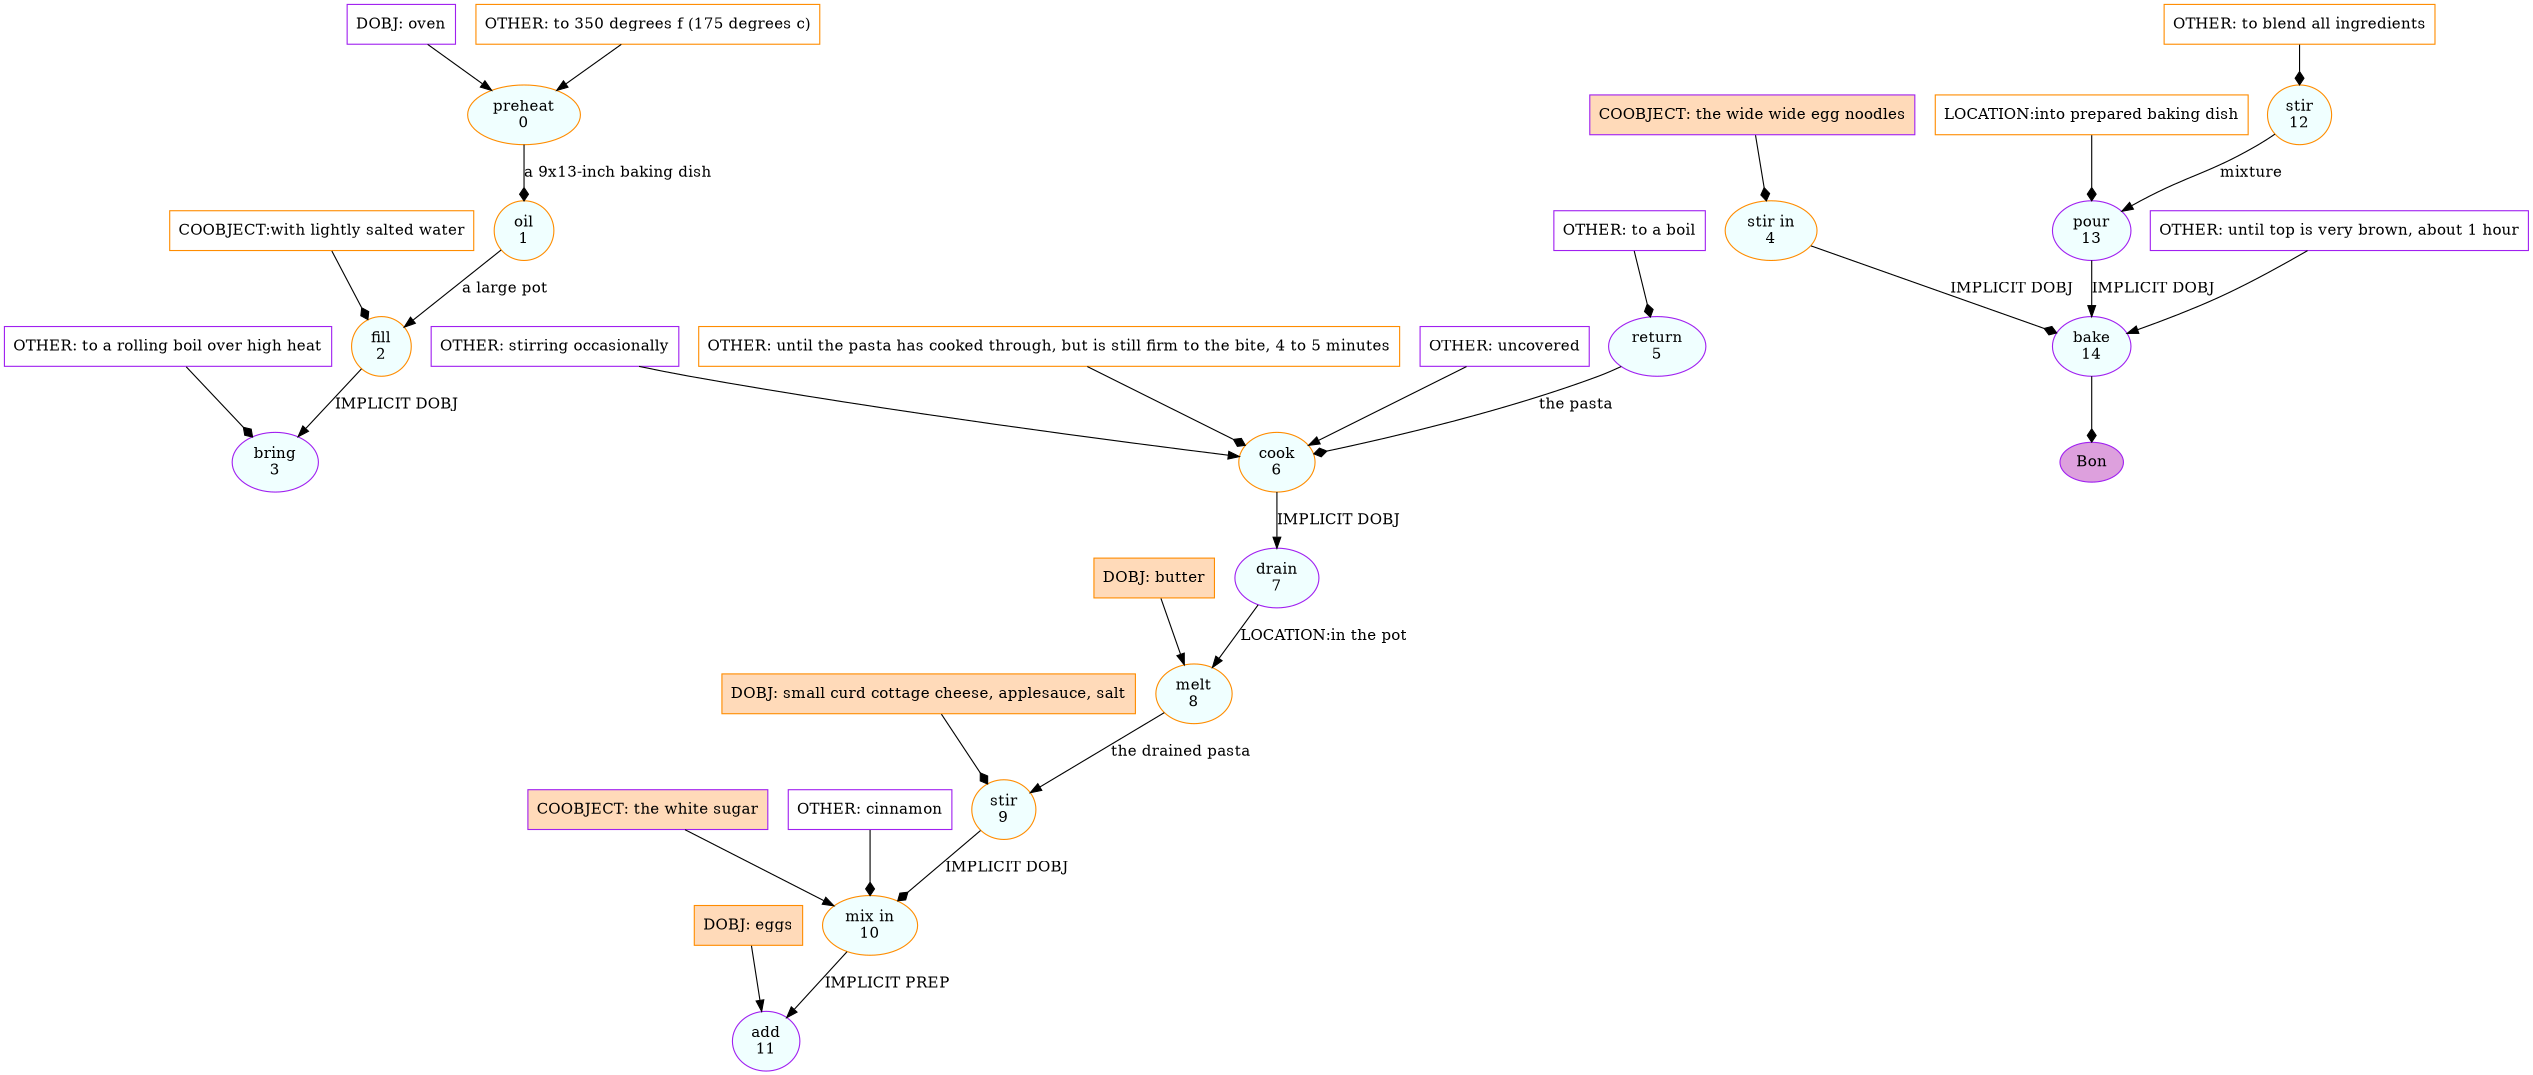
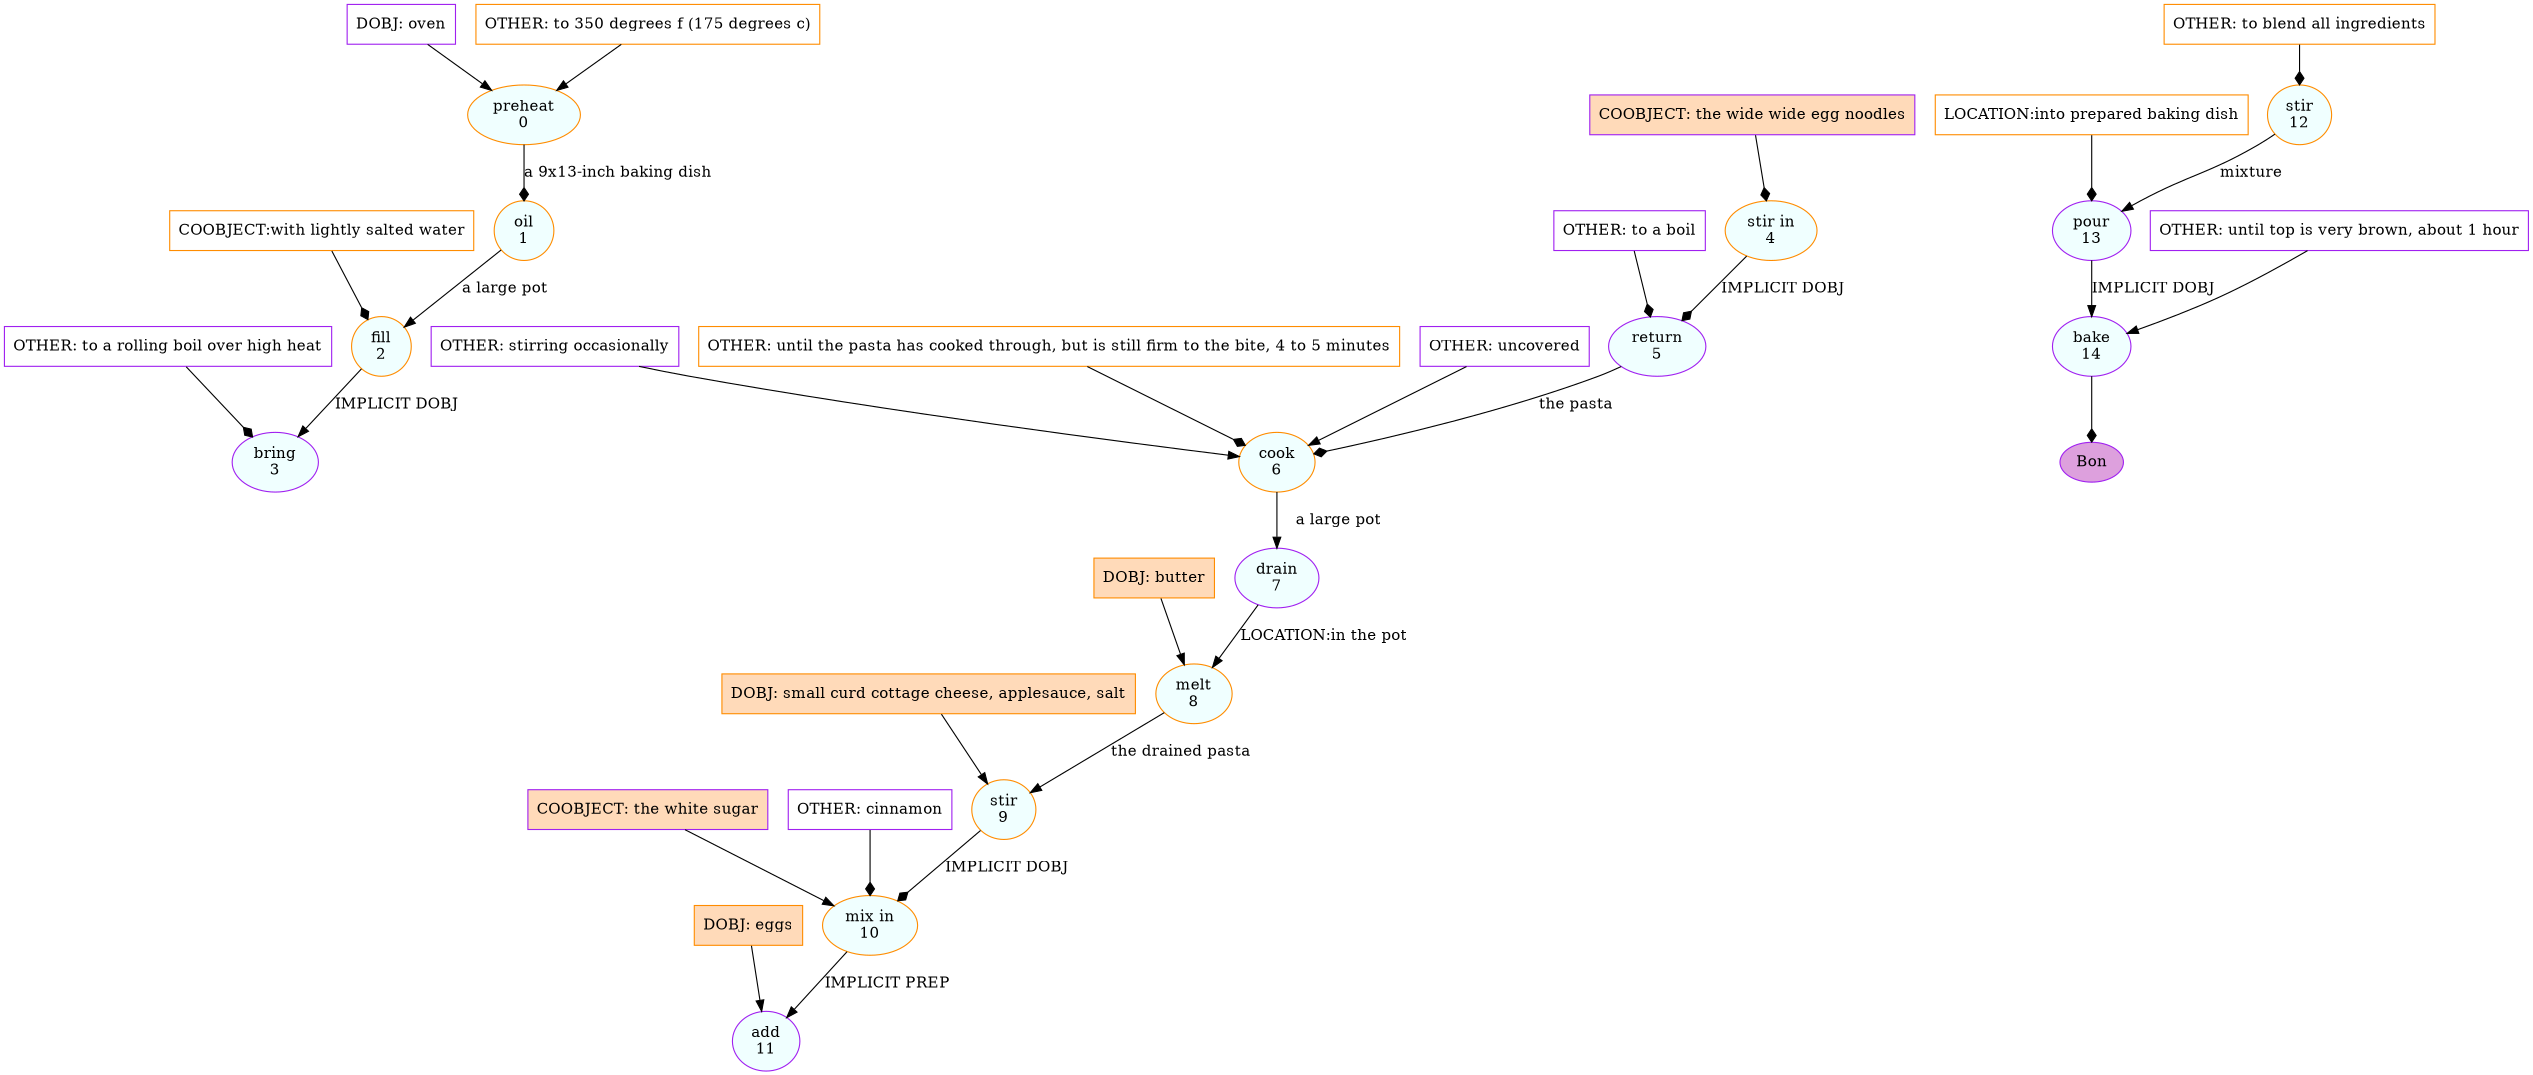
edge "stir in 4" -> "bake 14": now "stir in 4" -> "return 5"
edge "cook 6" -> "drain 7": label "IMPLICIT DOBJ" -> "a large pot"
edge "DOBJ: small curd cottage cheese, applesauce, salt" -> "stir 9": arrowhead diamond -> normal
